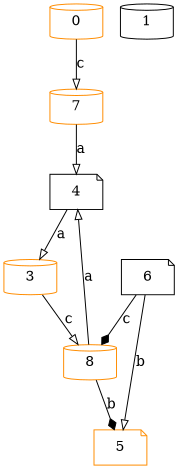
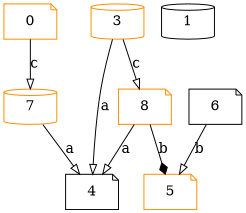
node "0": shape cylinder -> note
edge "4" -> "3": reversed
edge "6" -> "8": removed, label "c"
node "8": shape cylinder -> note
